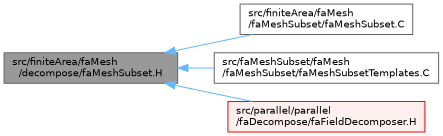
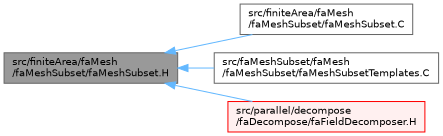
node "src/finiteArea/faMesh /decompose/faMeshSubset.H": label "src/finiteArea/faMesh /decompose/faMeshSubset.H" -> "src/finiteArea/faMesh /faMeshSubset/faMeshSubset.H"
node "src/parallel/parallel /faDecompose/faFieldDecomposer.H": label "src/parallel/parallel /faDecompose/faFieldDecomposer.H" -> "src/parallel/decompose /faDecompose/faFieldDecomposer.H"
